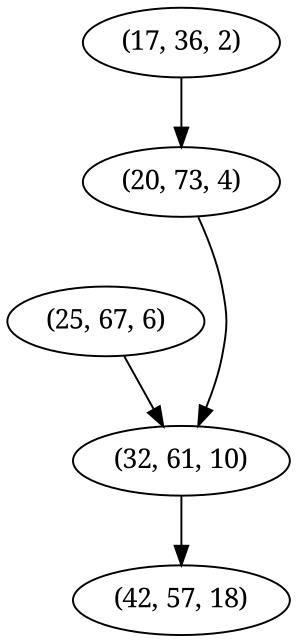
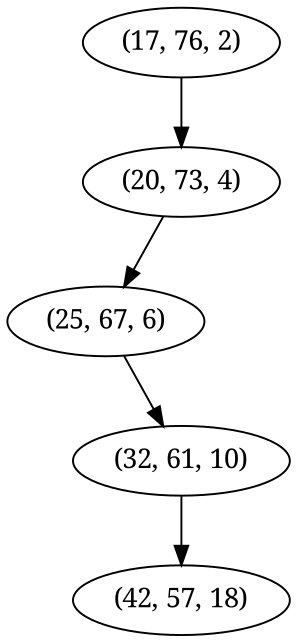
node "(17, 36, 2)": label "(17, 36, 2)" -> "(17, 76, 2)"
edge "(20, 73, 4)" -> "(32, 61, 10)": now "(20, 73, 4)" -> "(25, 67, 6)"
